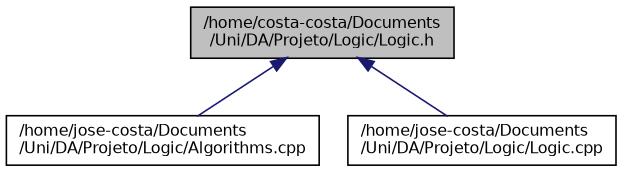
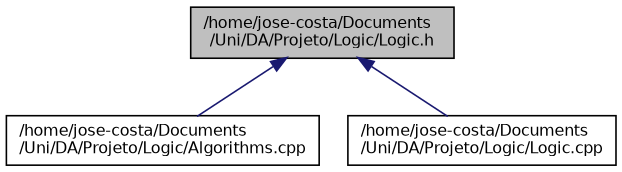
node "/home/costa-costa/Documents /Uni/DA/Projeto/Logic/Logic.h": label "/home/costa-costa/Documents /Uni/DA/Projeto/Logic/Logic.h" -> "/home/jose-costa/Documents /Uni/DA/Projeto/Logic/Logic.h"
